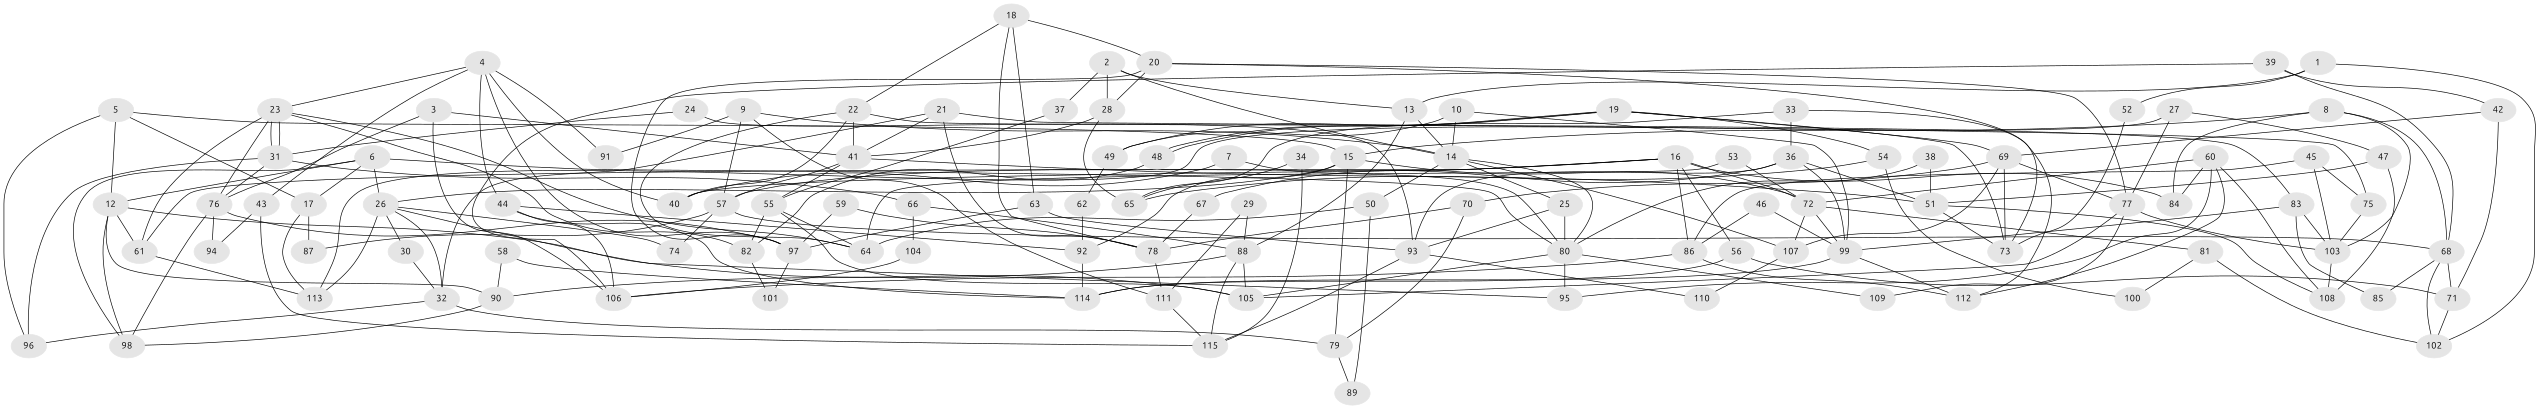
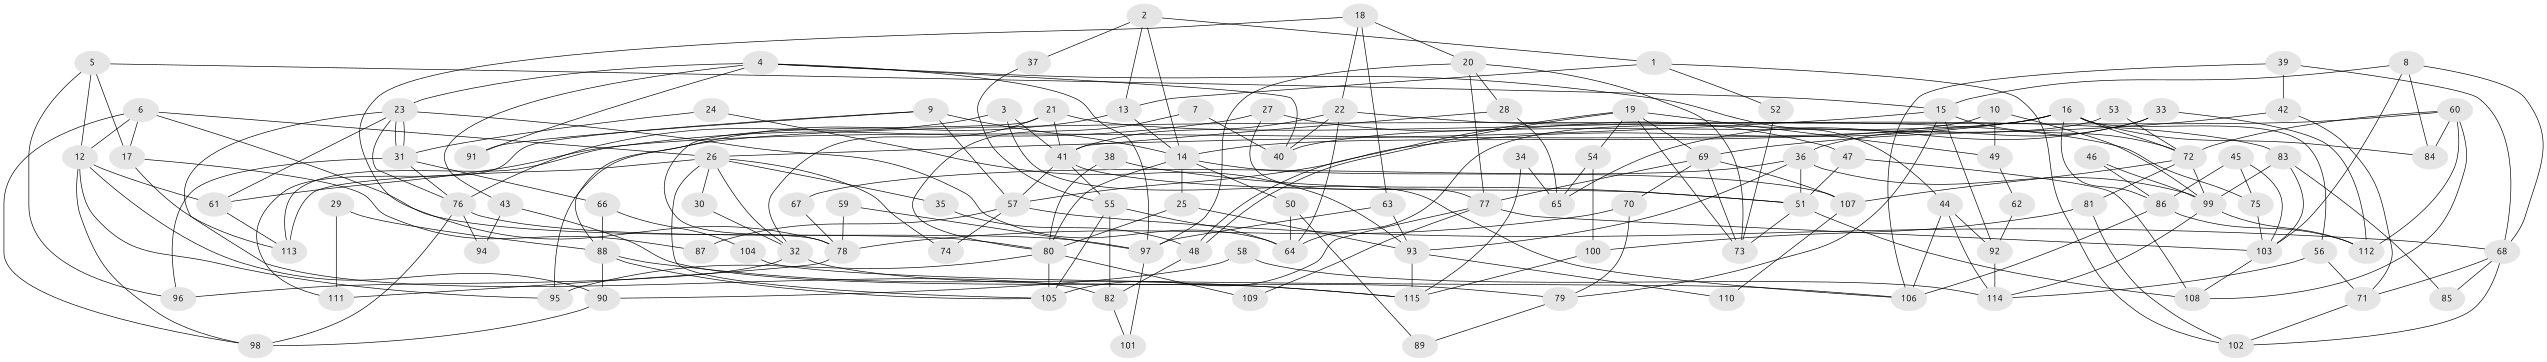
edge "2" -- "28": now "2" -- "1"
node "35": added
edge "111" -- "115": now "100" -- "115"
